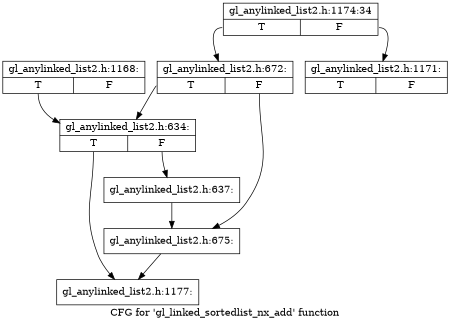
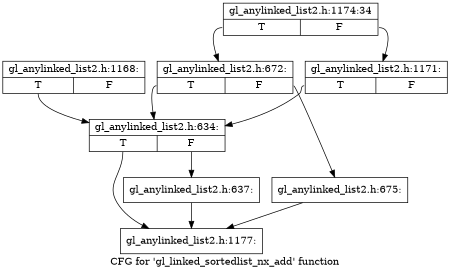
edge "gl_anylinked_list2.h:1171:" -> "gl_anylinked_list2.h:634:": added
edge "gl_anylinked_list2.h:637:" -> "gl_anylinked_list2.h:675:": now "gl_anylinked_list2.h:637:" -> "gl_anylinked_list2.h:1177:"
